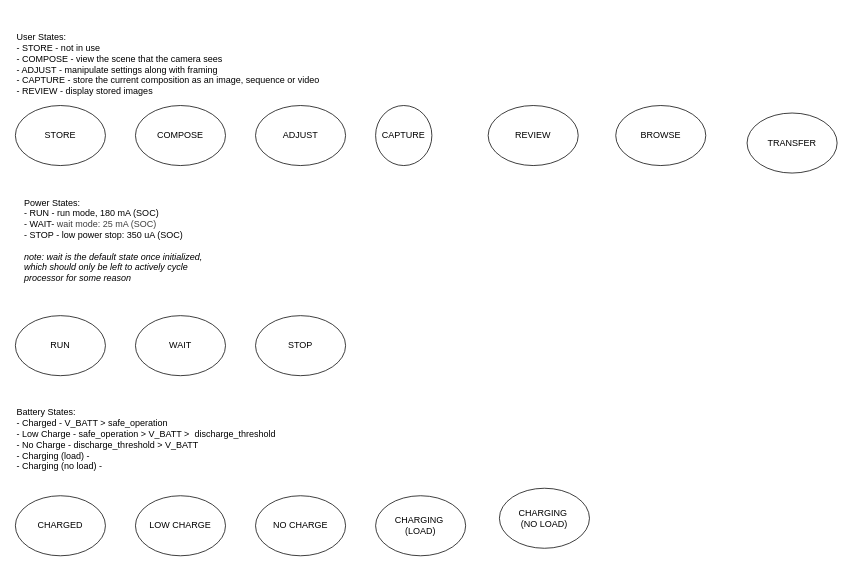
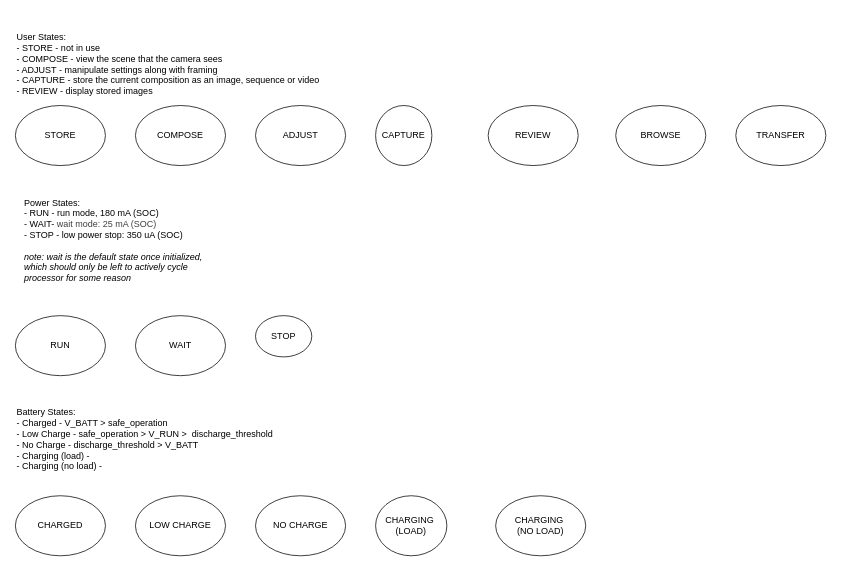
node "TRANSFER": moved (792, 143) -> (780, 135)
node "STOP": size 90x60 -> 56x41
node "Battery States: - Charged - V_BATT > safe_operation - Low Charge - safe_operation > V_BATT > discharge_threshold - No Charge - discharge_threshold > V_BATT - Charging (load) - - Charging (no load) -": label "Battery States: - Charged - V_BATT > safe_operation - Low Charge - safe_operation > V_BATT > discharge_threshold - No Charge - discharge_threshold > V_BATT - Charging (load) - - Charging (no load) -" -> "Battery States: - Charged - V_BATT > safe_operation - Low Charge - safe_operation > V_RUN > discharge_threshold - No Charge - discharge_threshold > V_BATT - Charging (load) - - Charging (no load) -"
node "CHARGING (NO LOAD)": moved (544, 518) -> (540, 525)
node "CHARGING (LOAD)": size 90x60 -> 71x60
